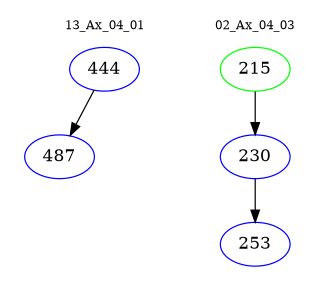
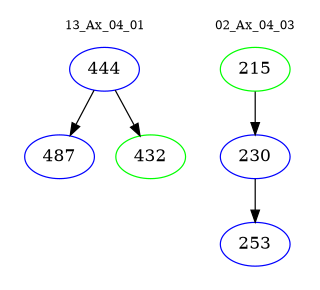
node "432": added
